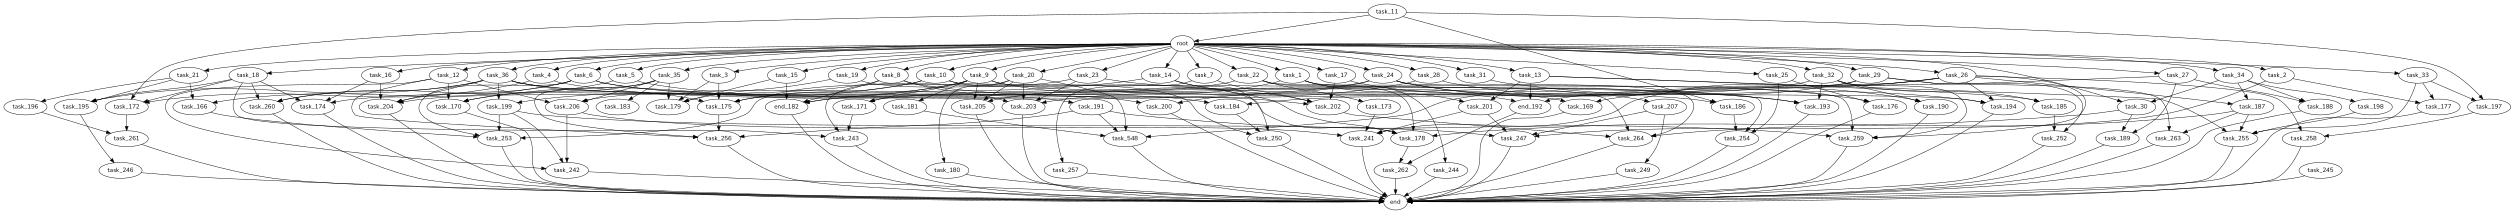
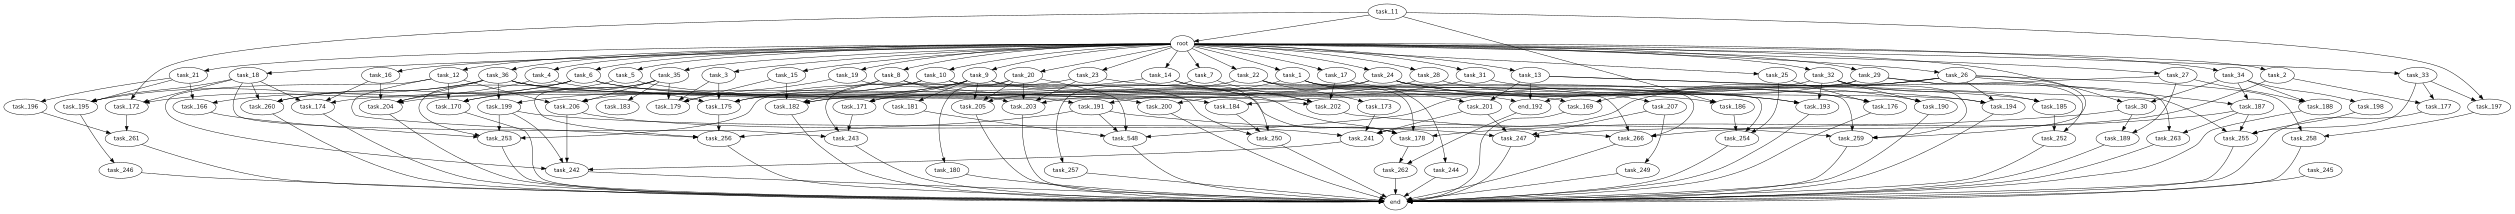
edge "task_31" -> "task_191": added
node "end_182": label "end_182" -> "task_182"
node "task_264": label "task_264" -> "task_266"
edge "task_241" -> "end": now "task_241" -> "task_242"
